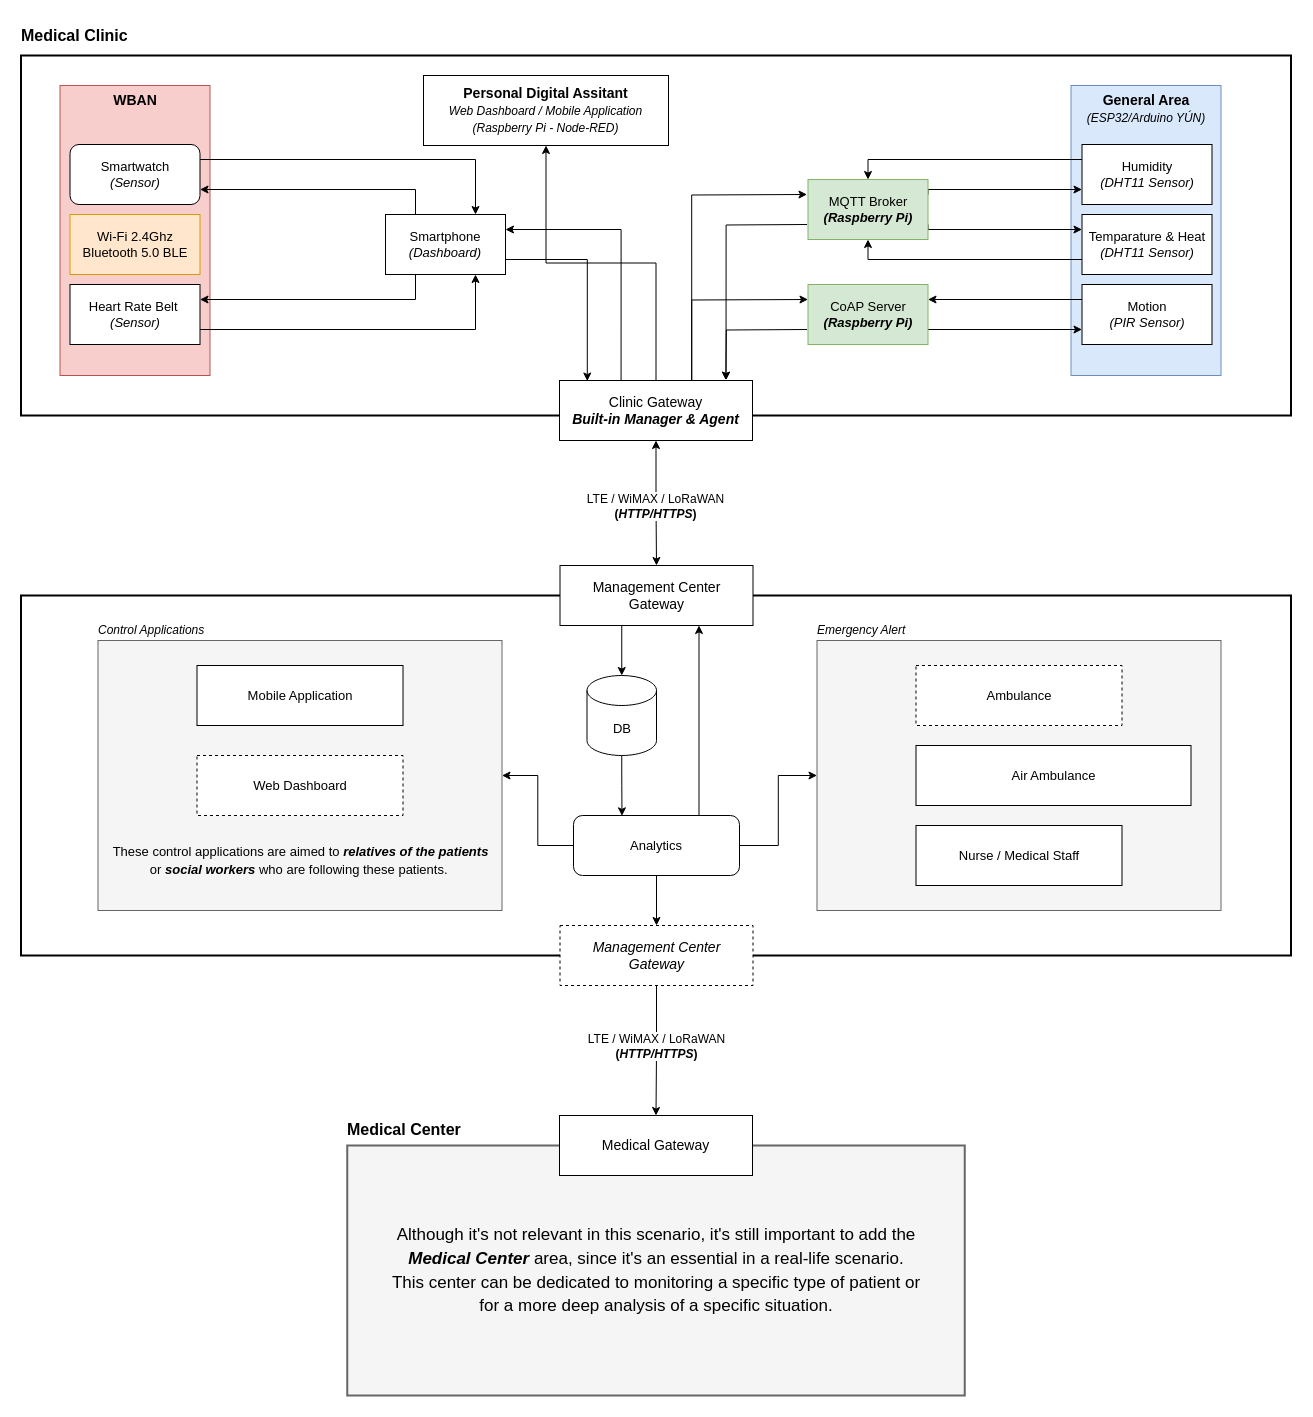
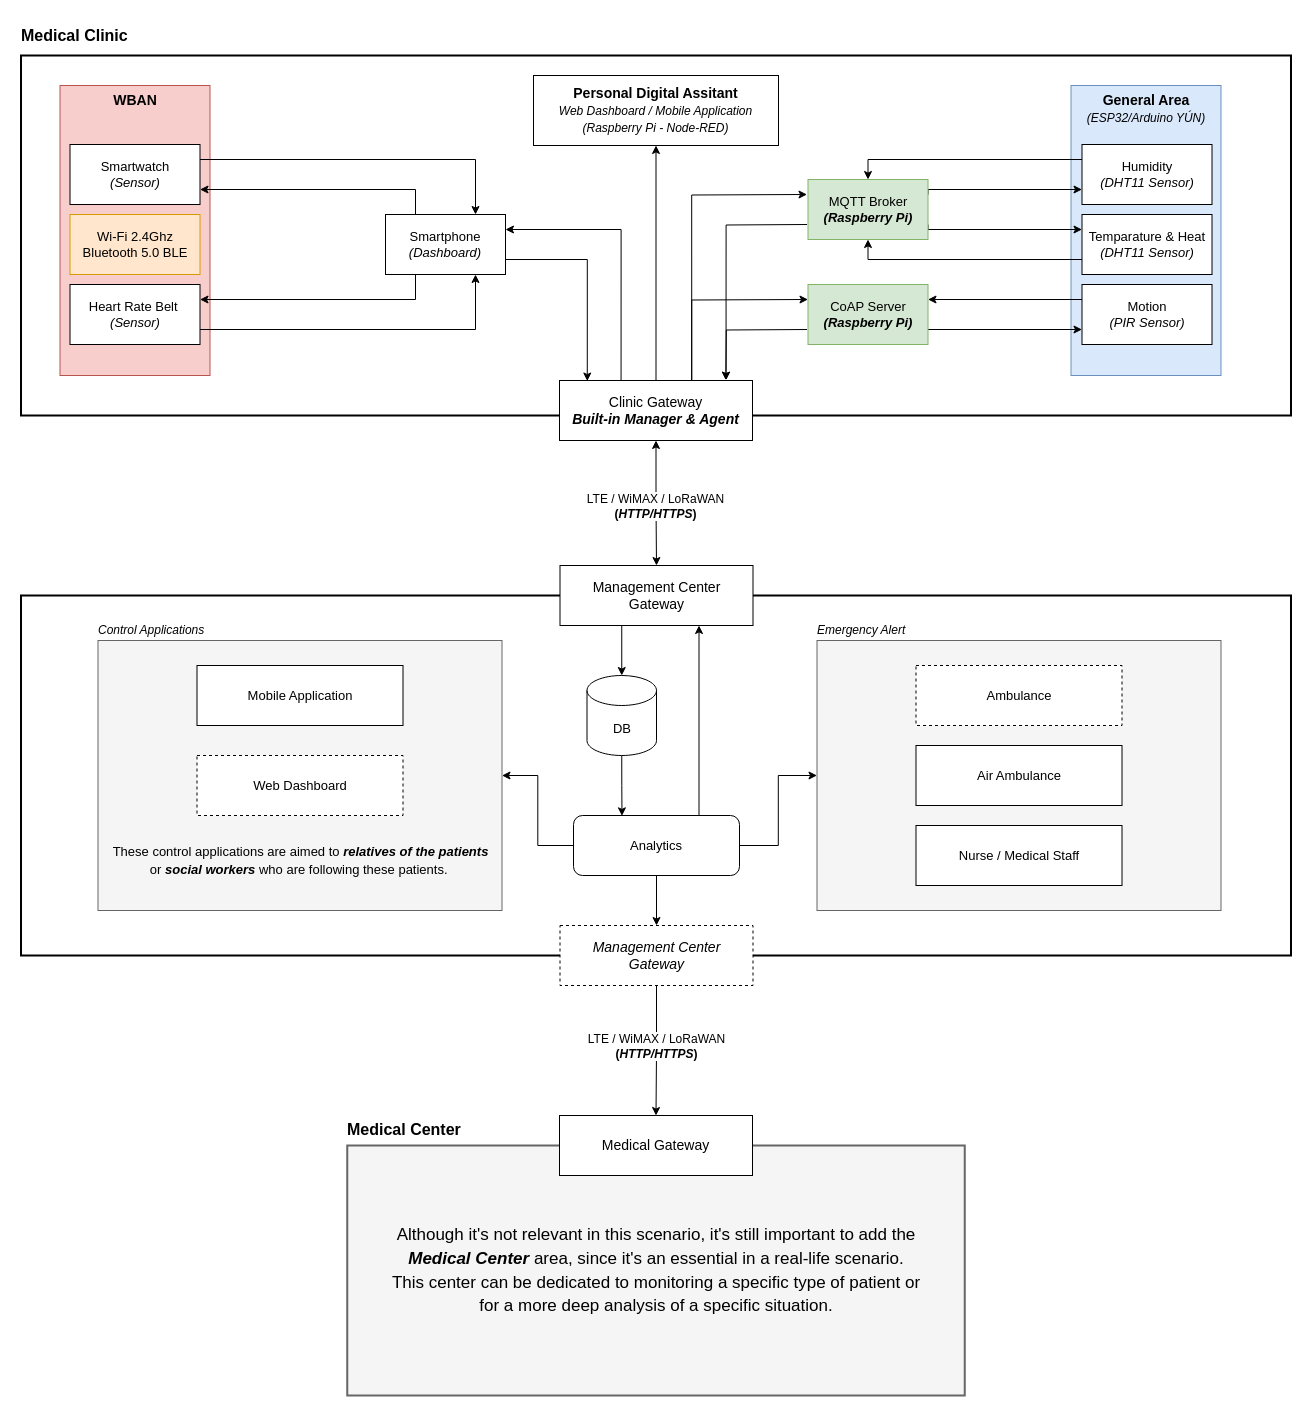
node "Personal Digital AssitantWeb Dashboard / Mobile Application (Raspberry Pi - Node-RED)": moved (546, 111) -> (656, 111)
node "Smartwatch (Sensor)": shape rounded rectangle -> rectangle
node "Air Ambulance": size 275x60 -> 206x60
